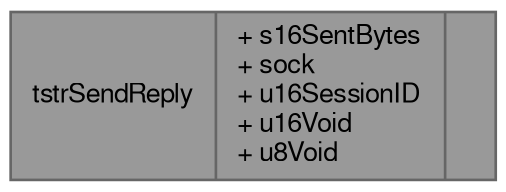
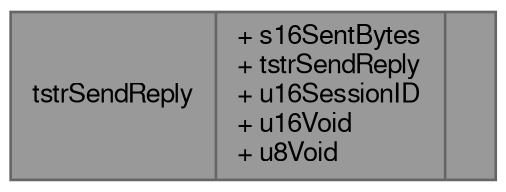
node "tstrSendReply": text "+ sock" -> "+ tstrSendReply"
